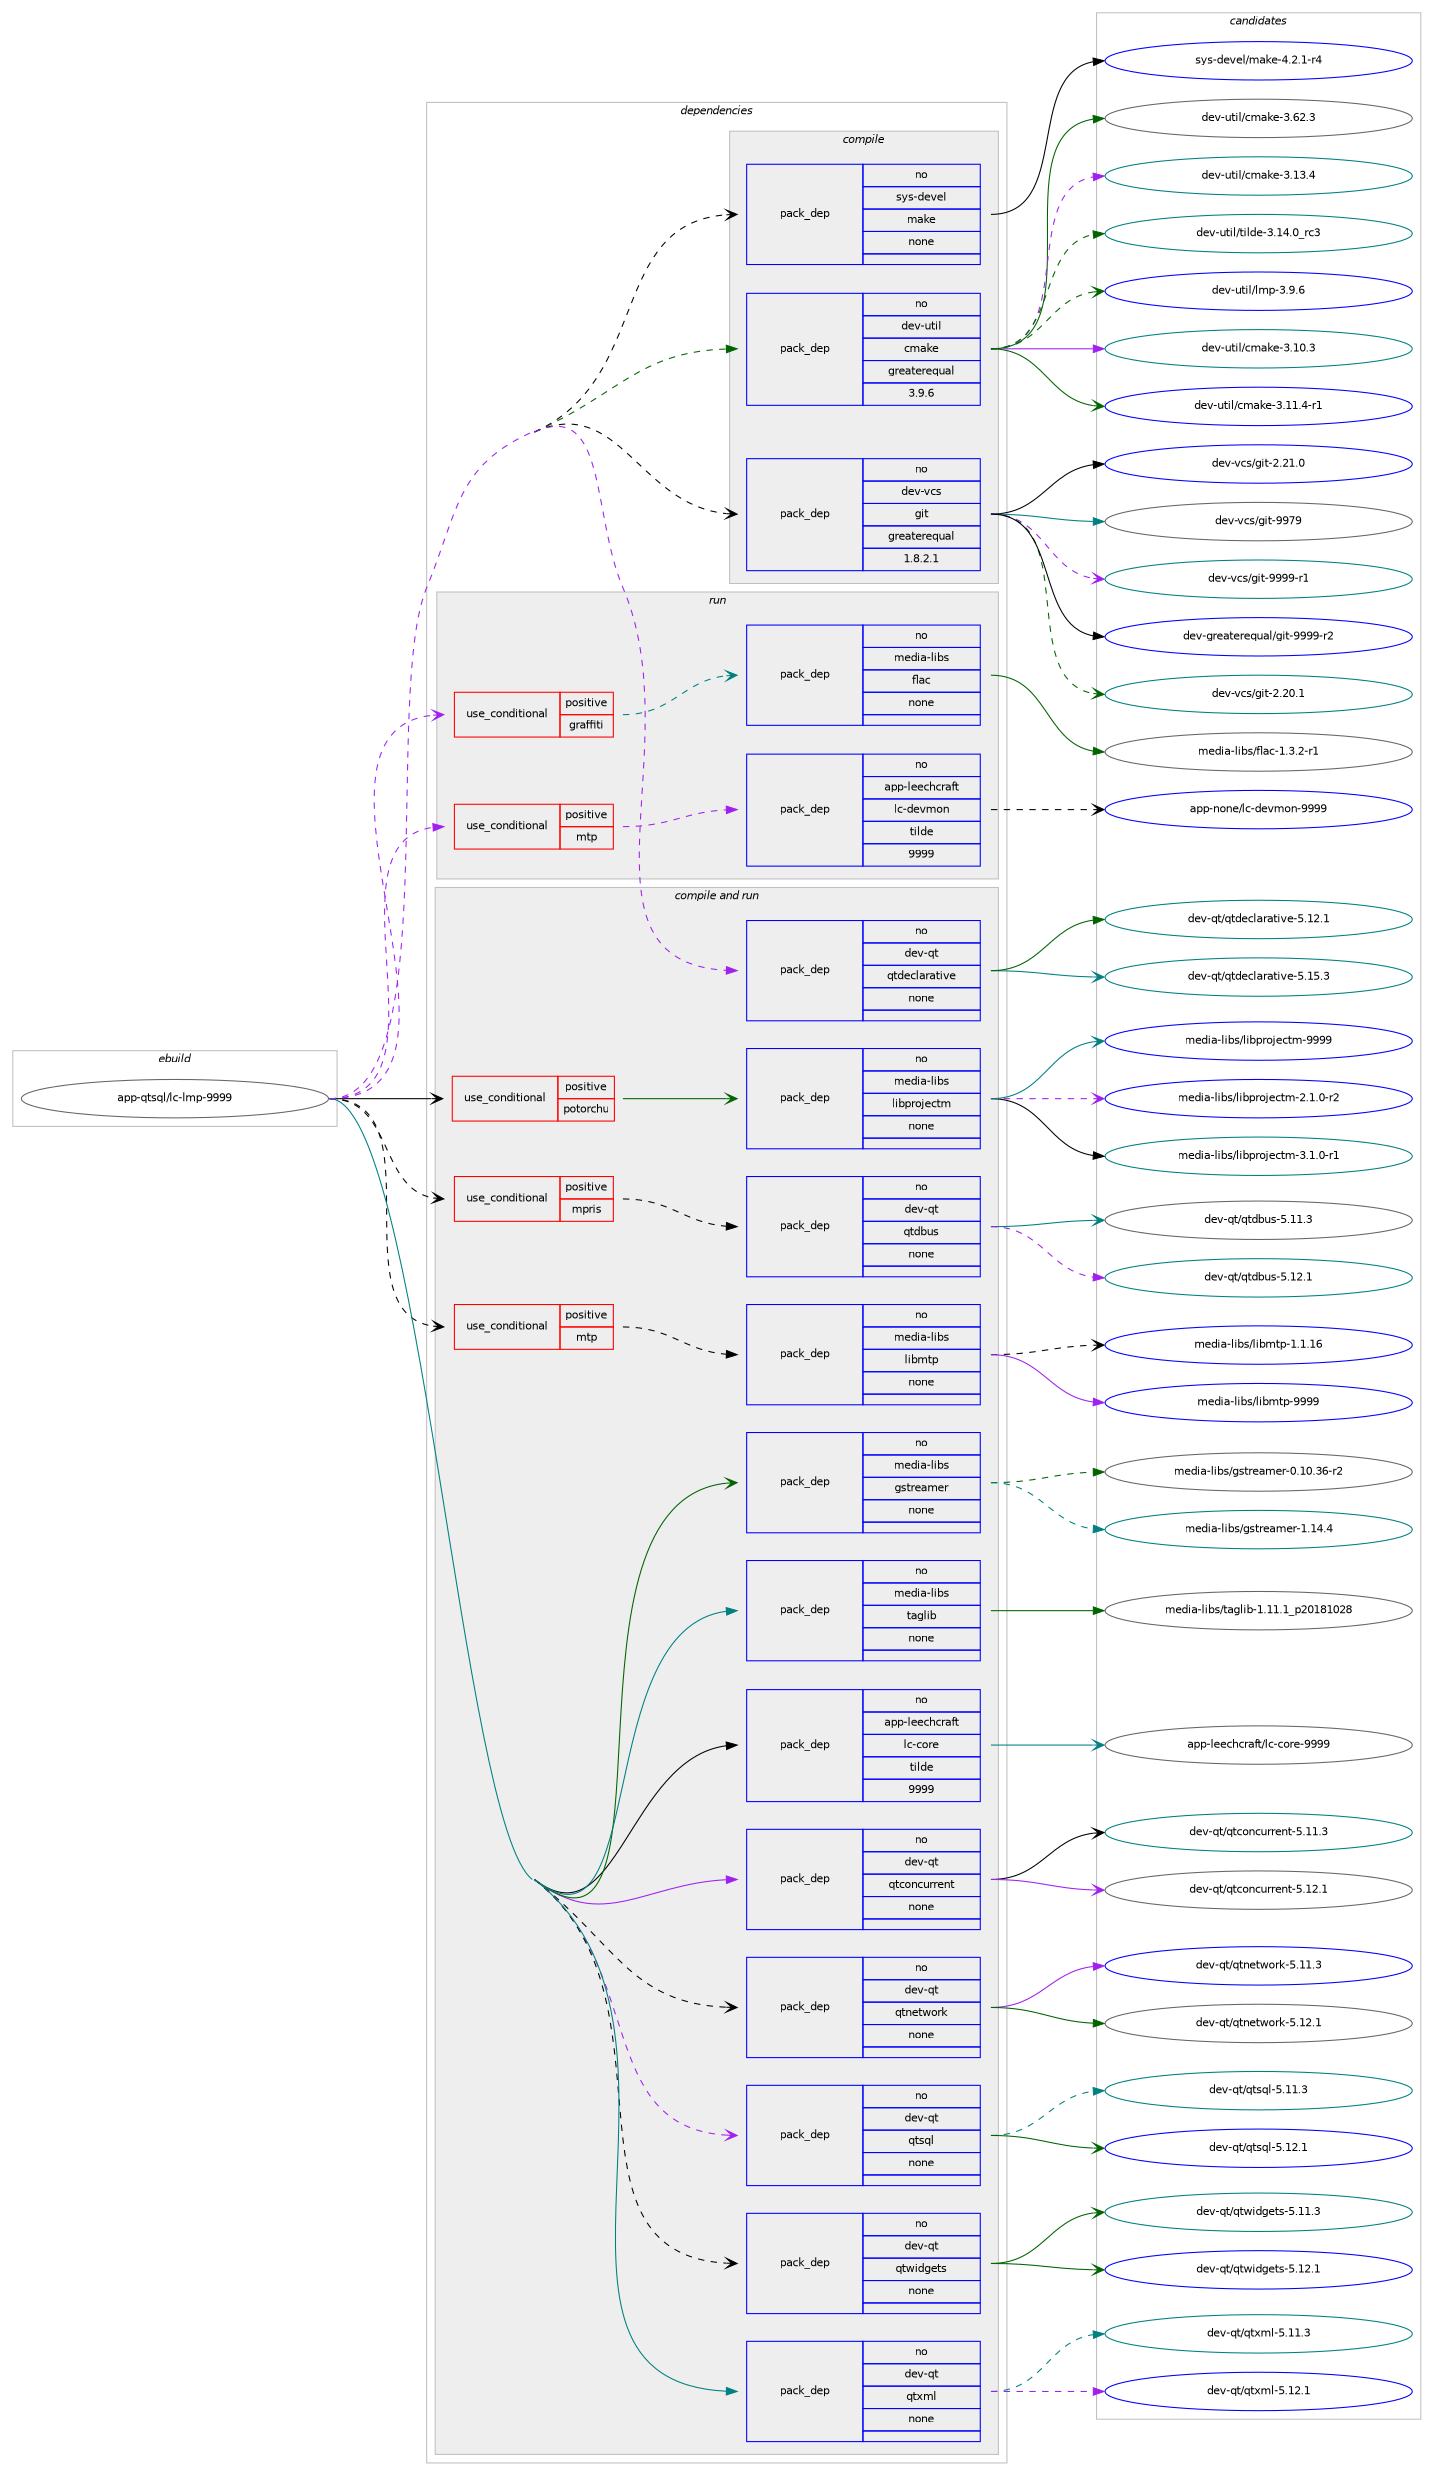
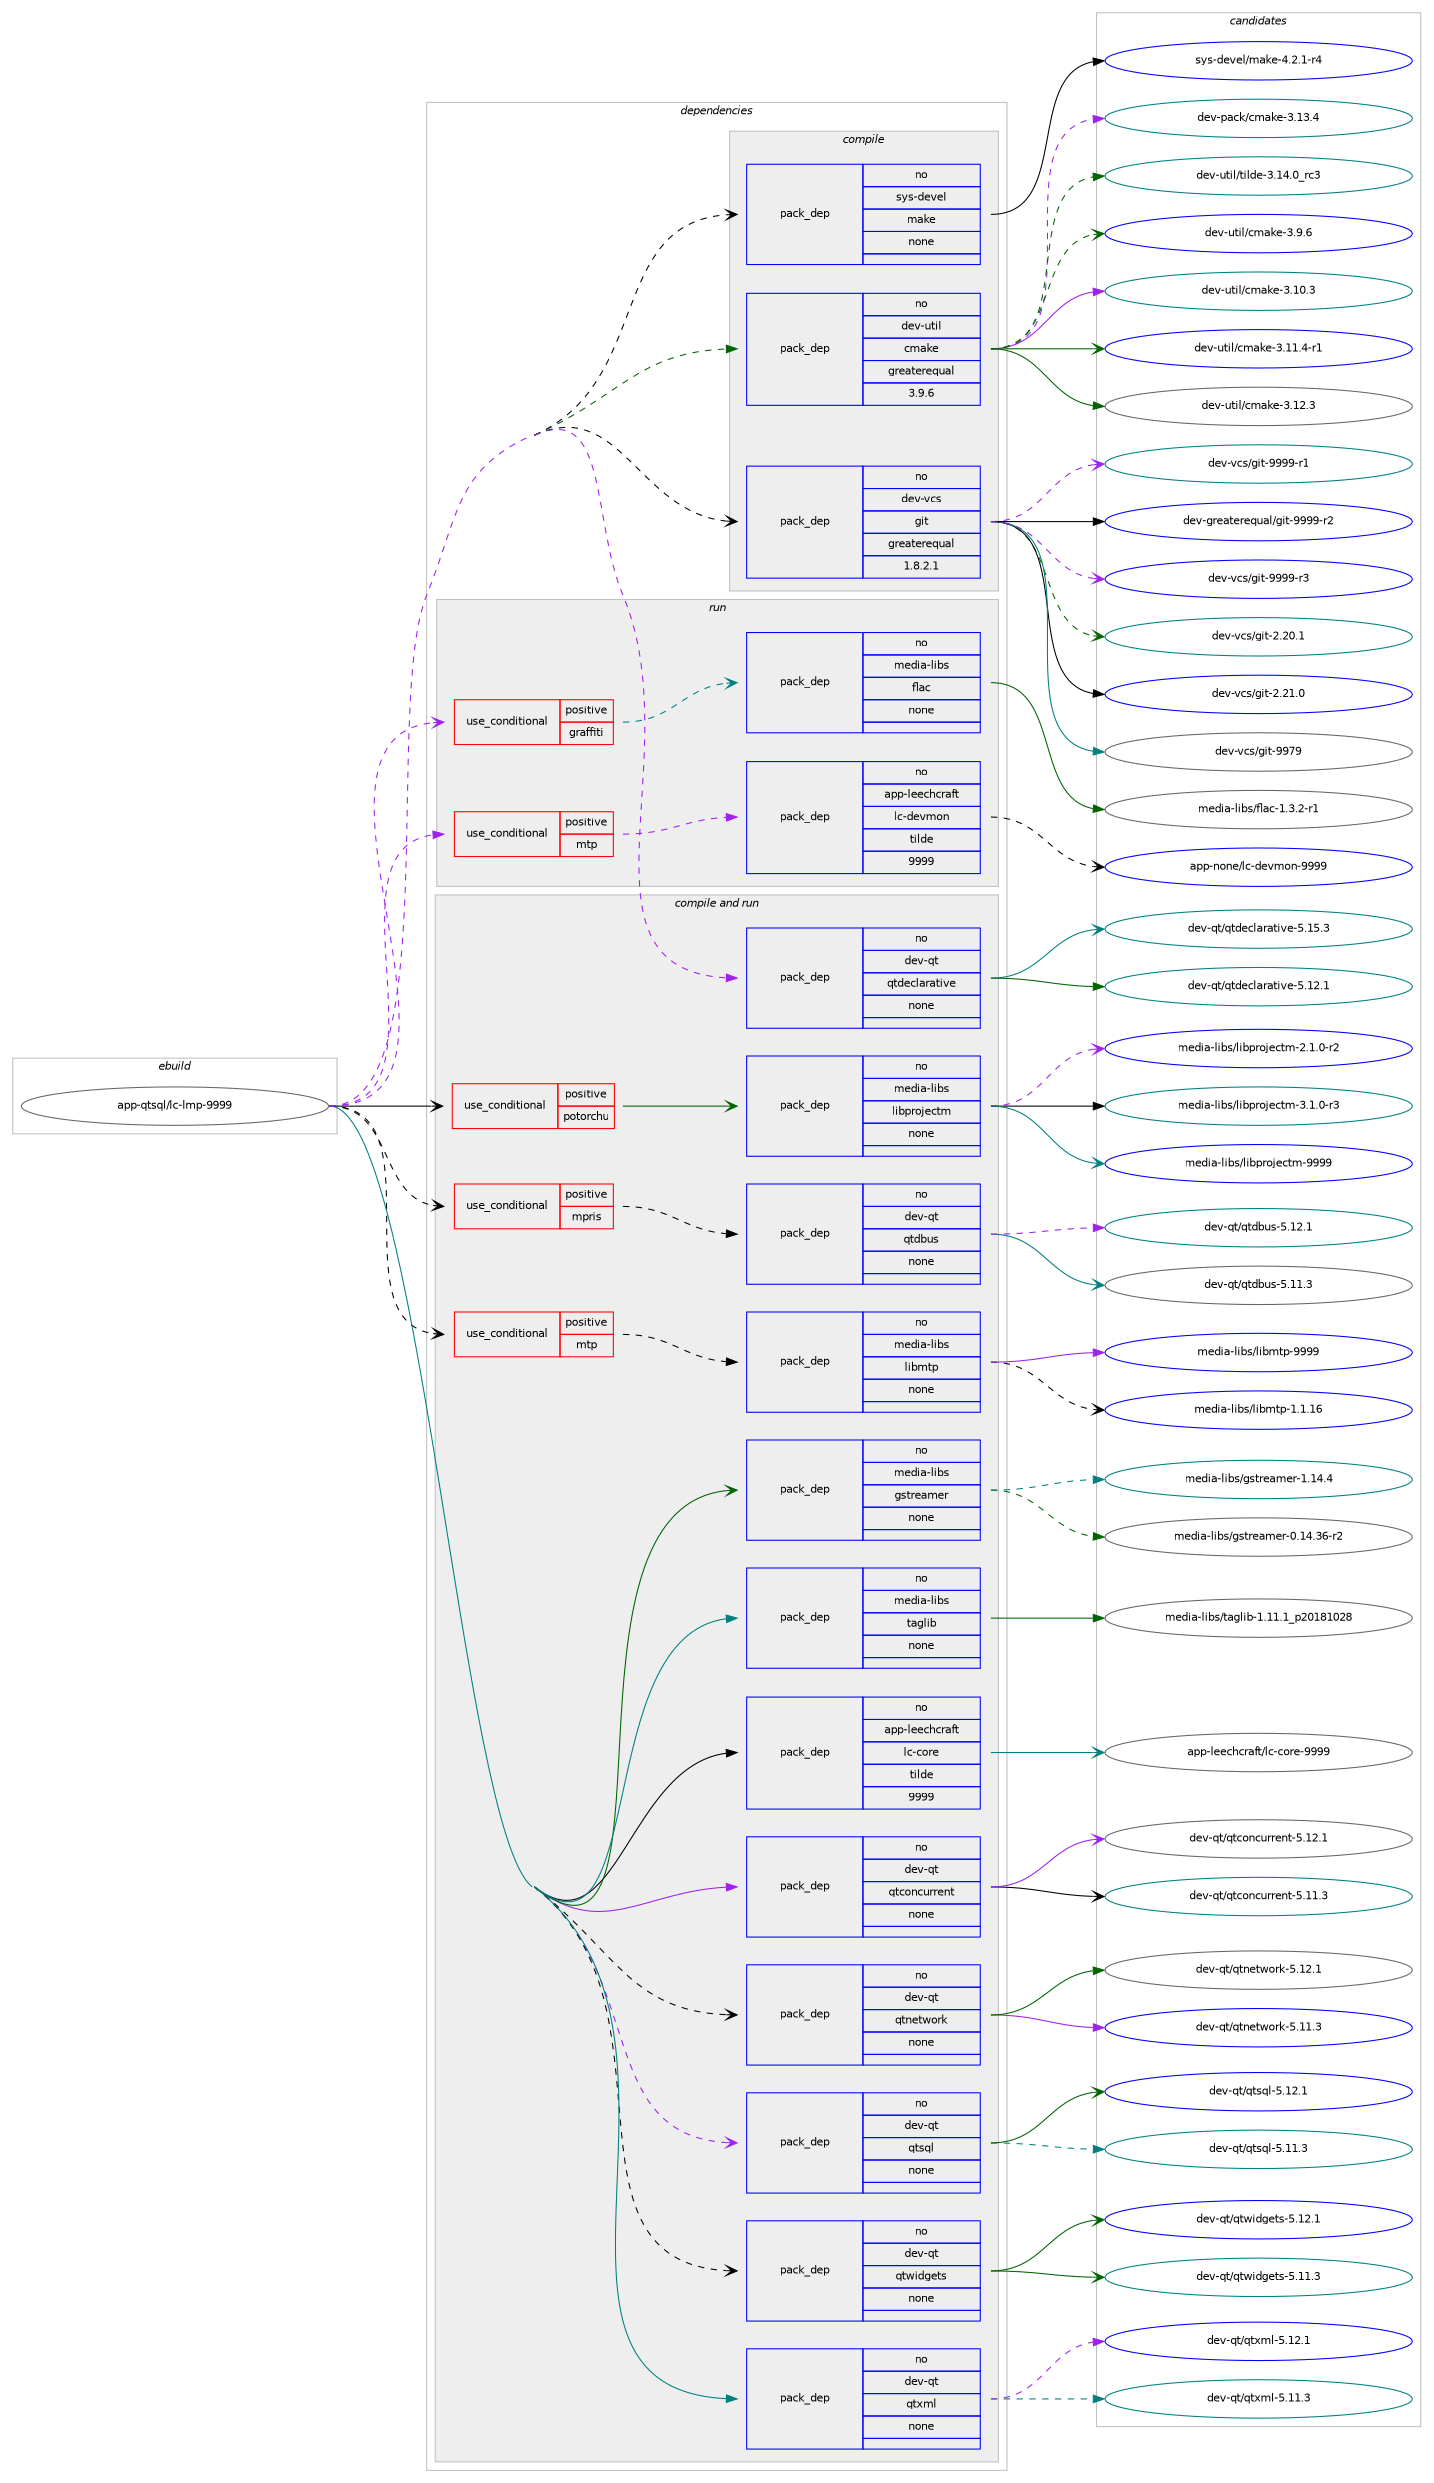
node "dev-util/cmake-3.62.3": label "dev-util/cmake-3.62.3" -> "dev-util/cmake-3.12.3"
node "dev-util/cmake-3.13.4": label "dev-util/cmake-3.13.4" -> "dev-pack/cmake-3.13.4"
node "dev-util/lmp-3.9.6": label "dev-util/lmp-3.9.6" -> "dev-util/cmake-3.9.6"
node "dev-vcs/git-9999-r3": added
node "media-libs/libprojectm-3.1.0-r1": label "media-libs/libprojectm-3.1.0-r1" -> "media-libs/libprojectm-3.1.0-r3"
node "media-libs/gstreamer-0.10.36-r2": label "media-libs/gstreamer-0.10.36-r2" -> "media-libs/gstreamer-0.14.36-r2"
